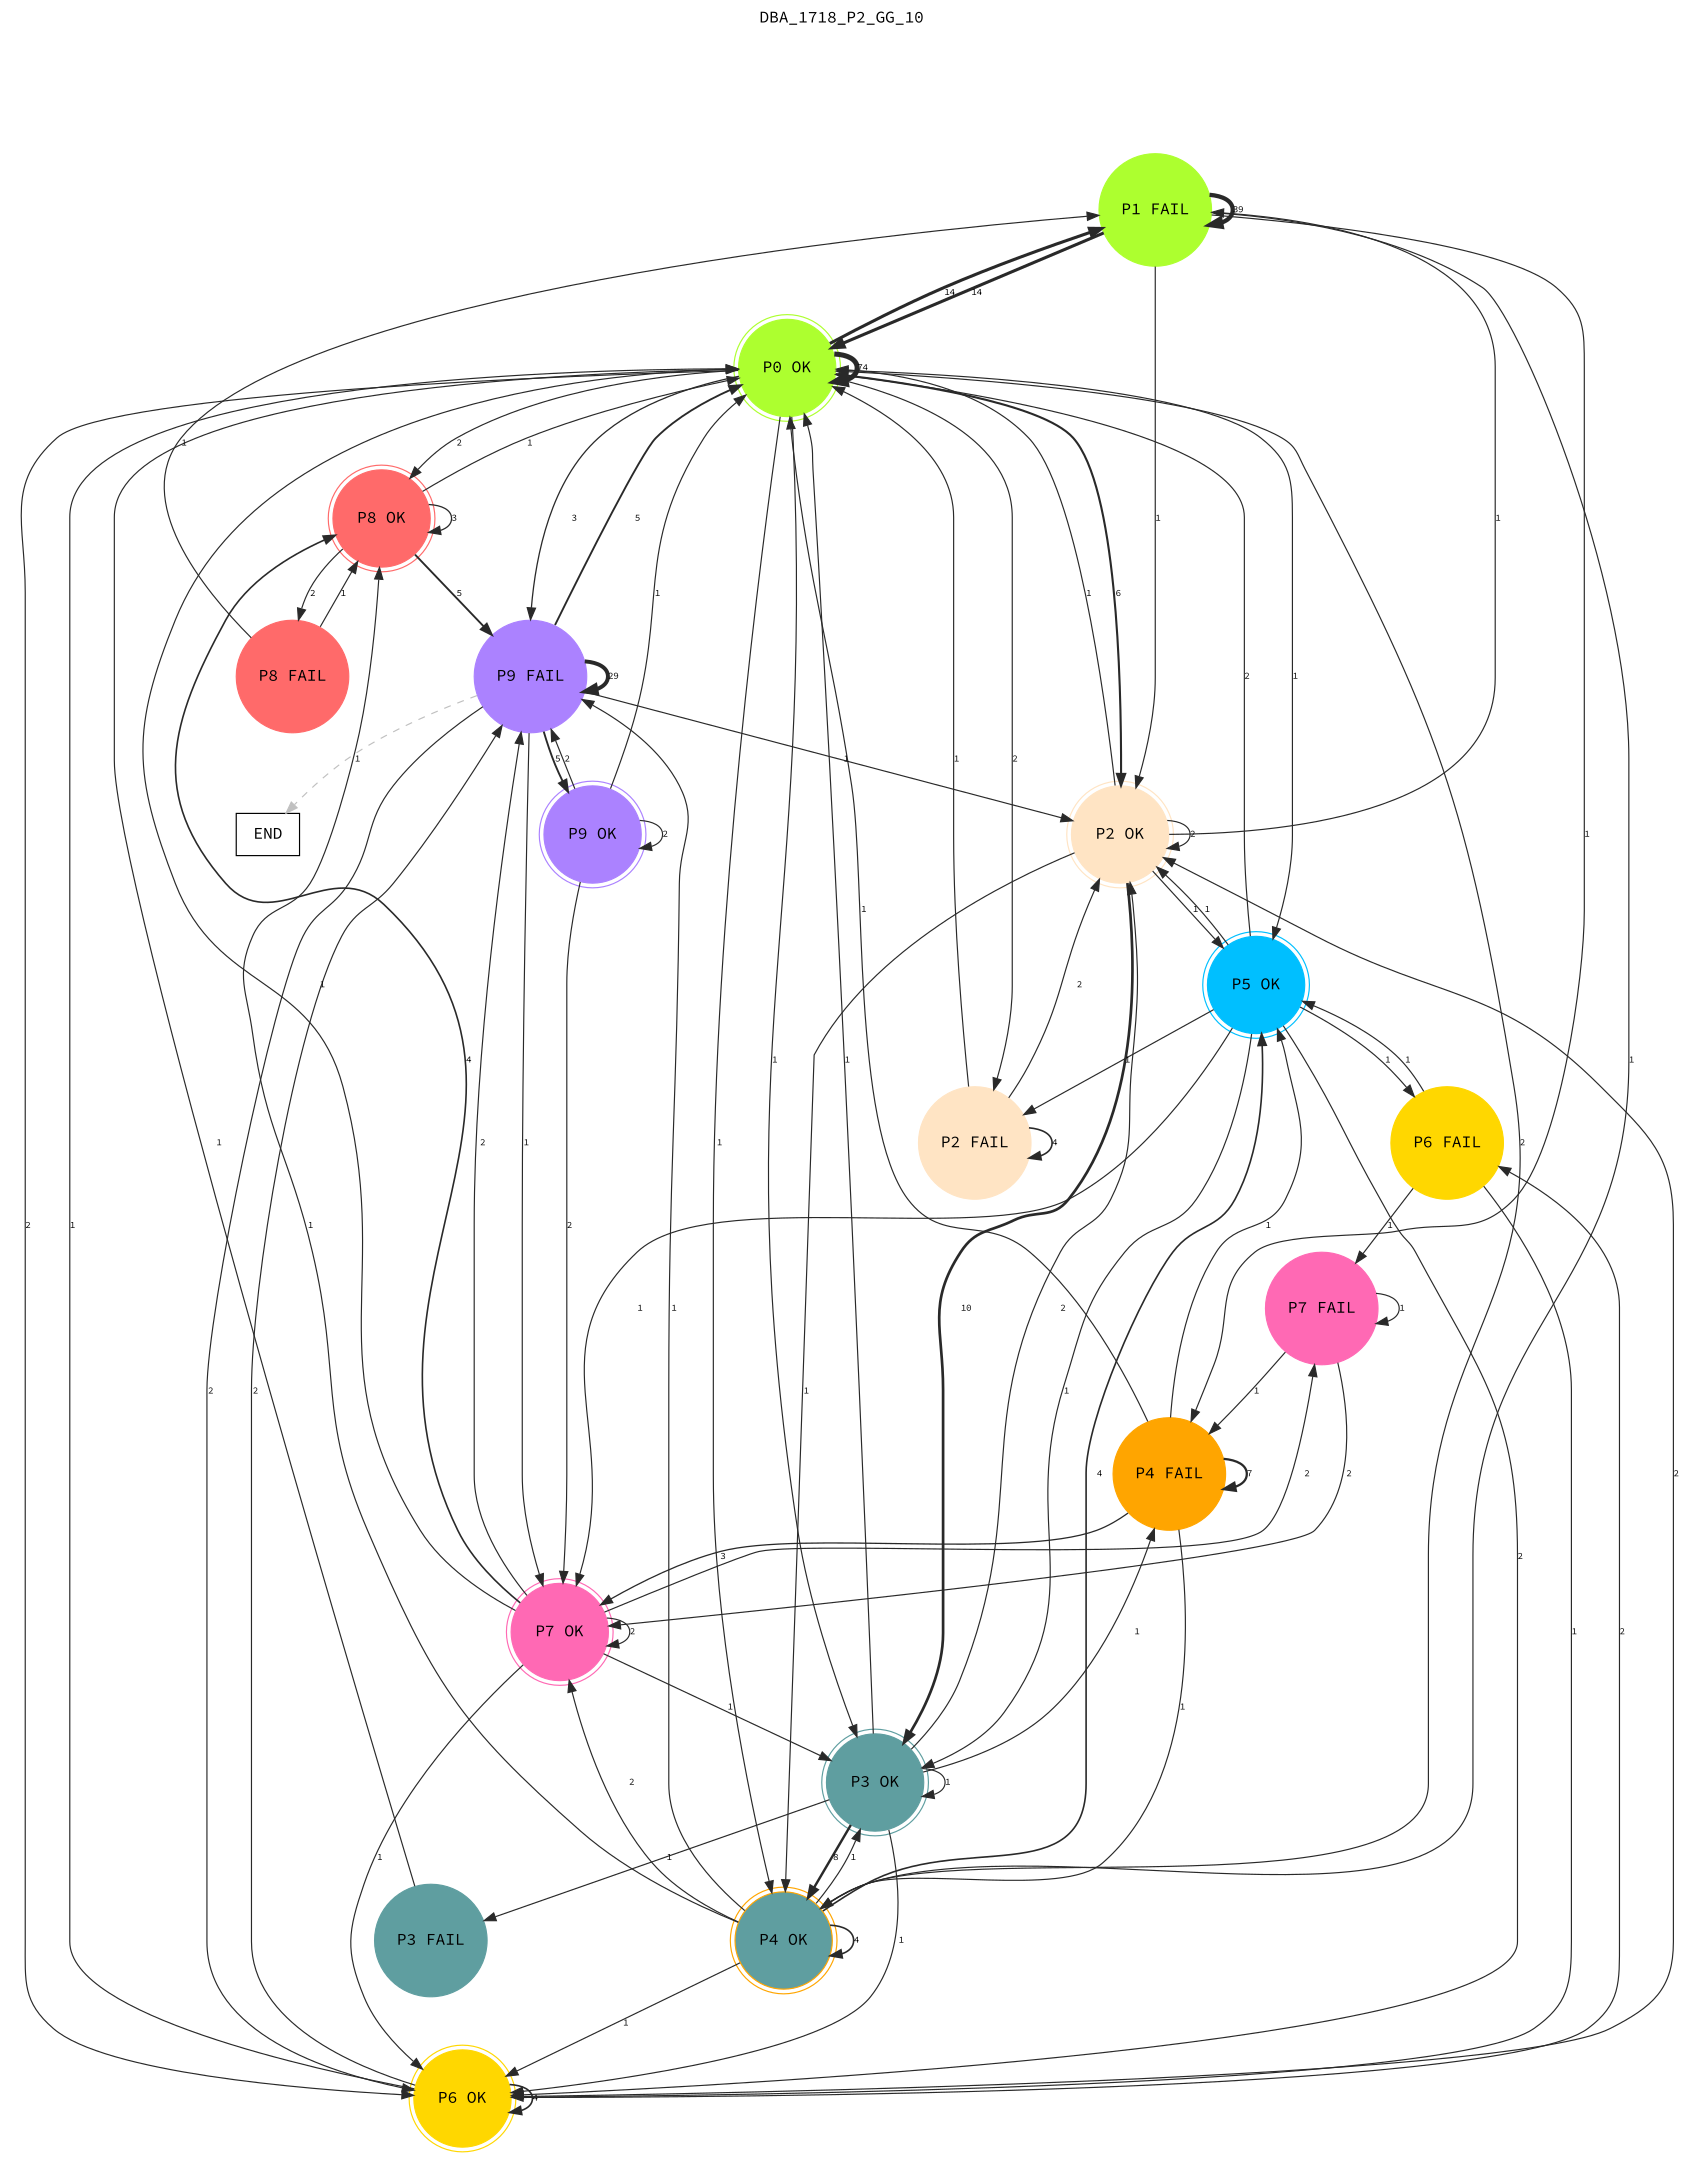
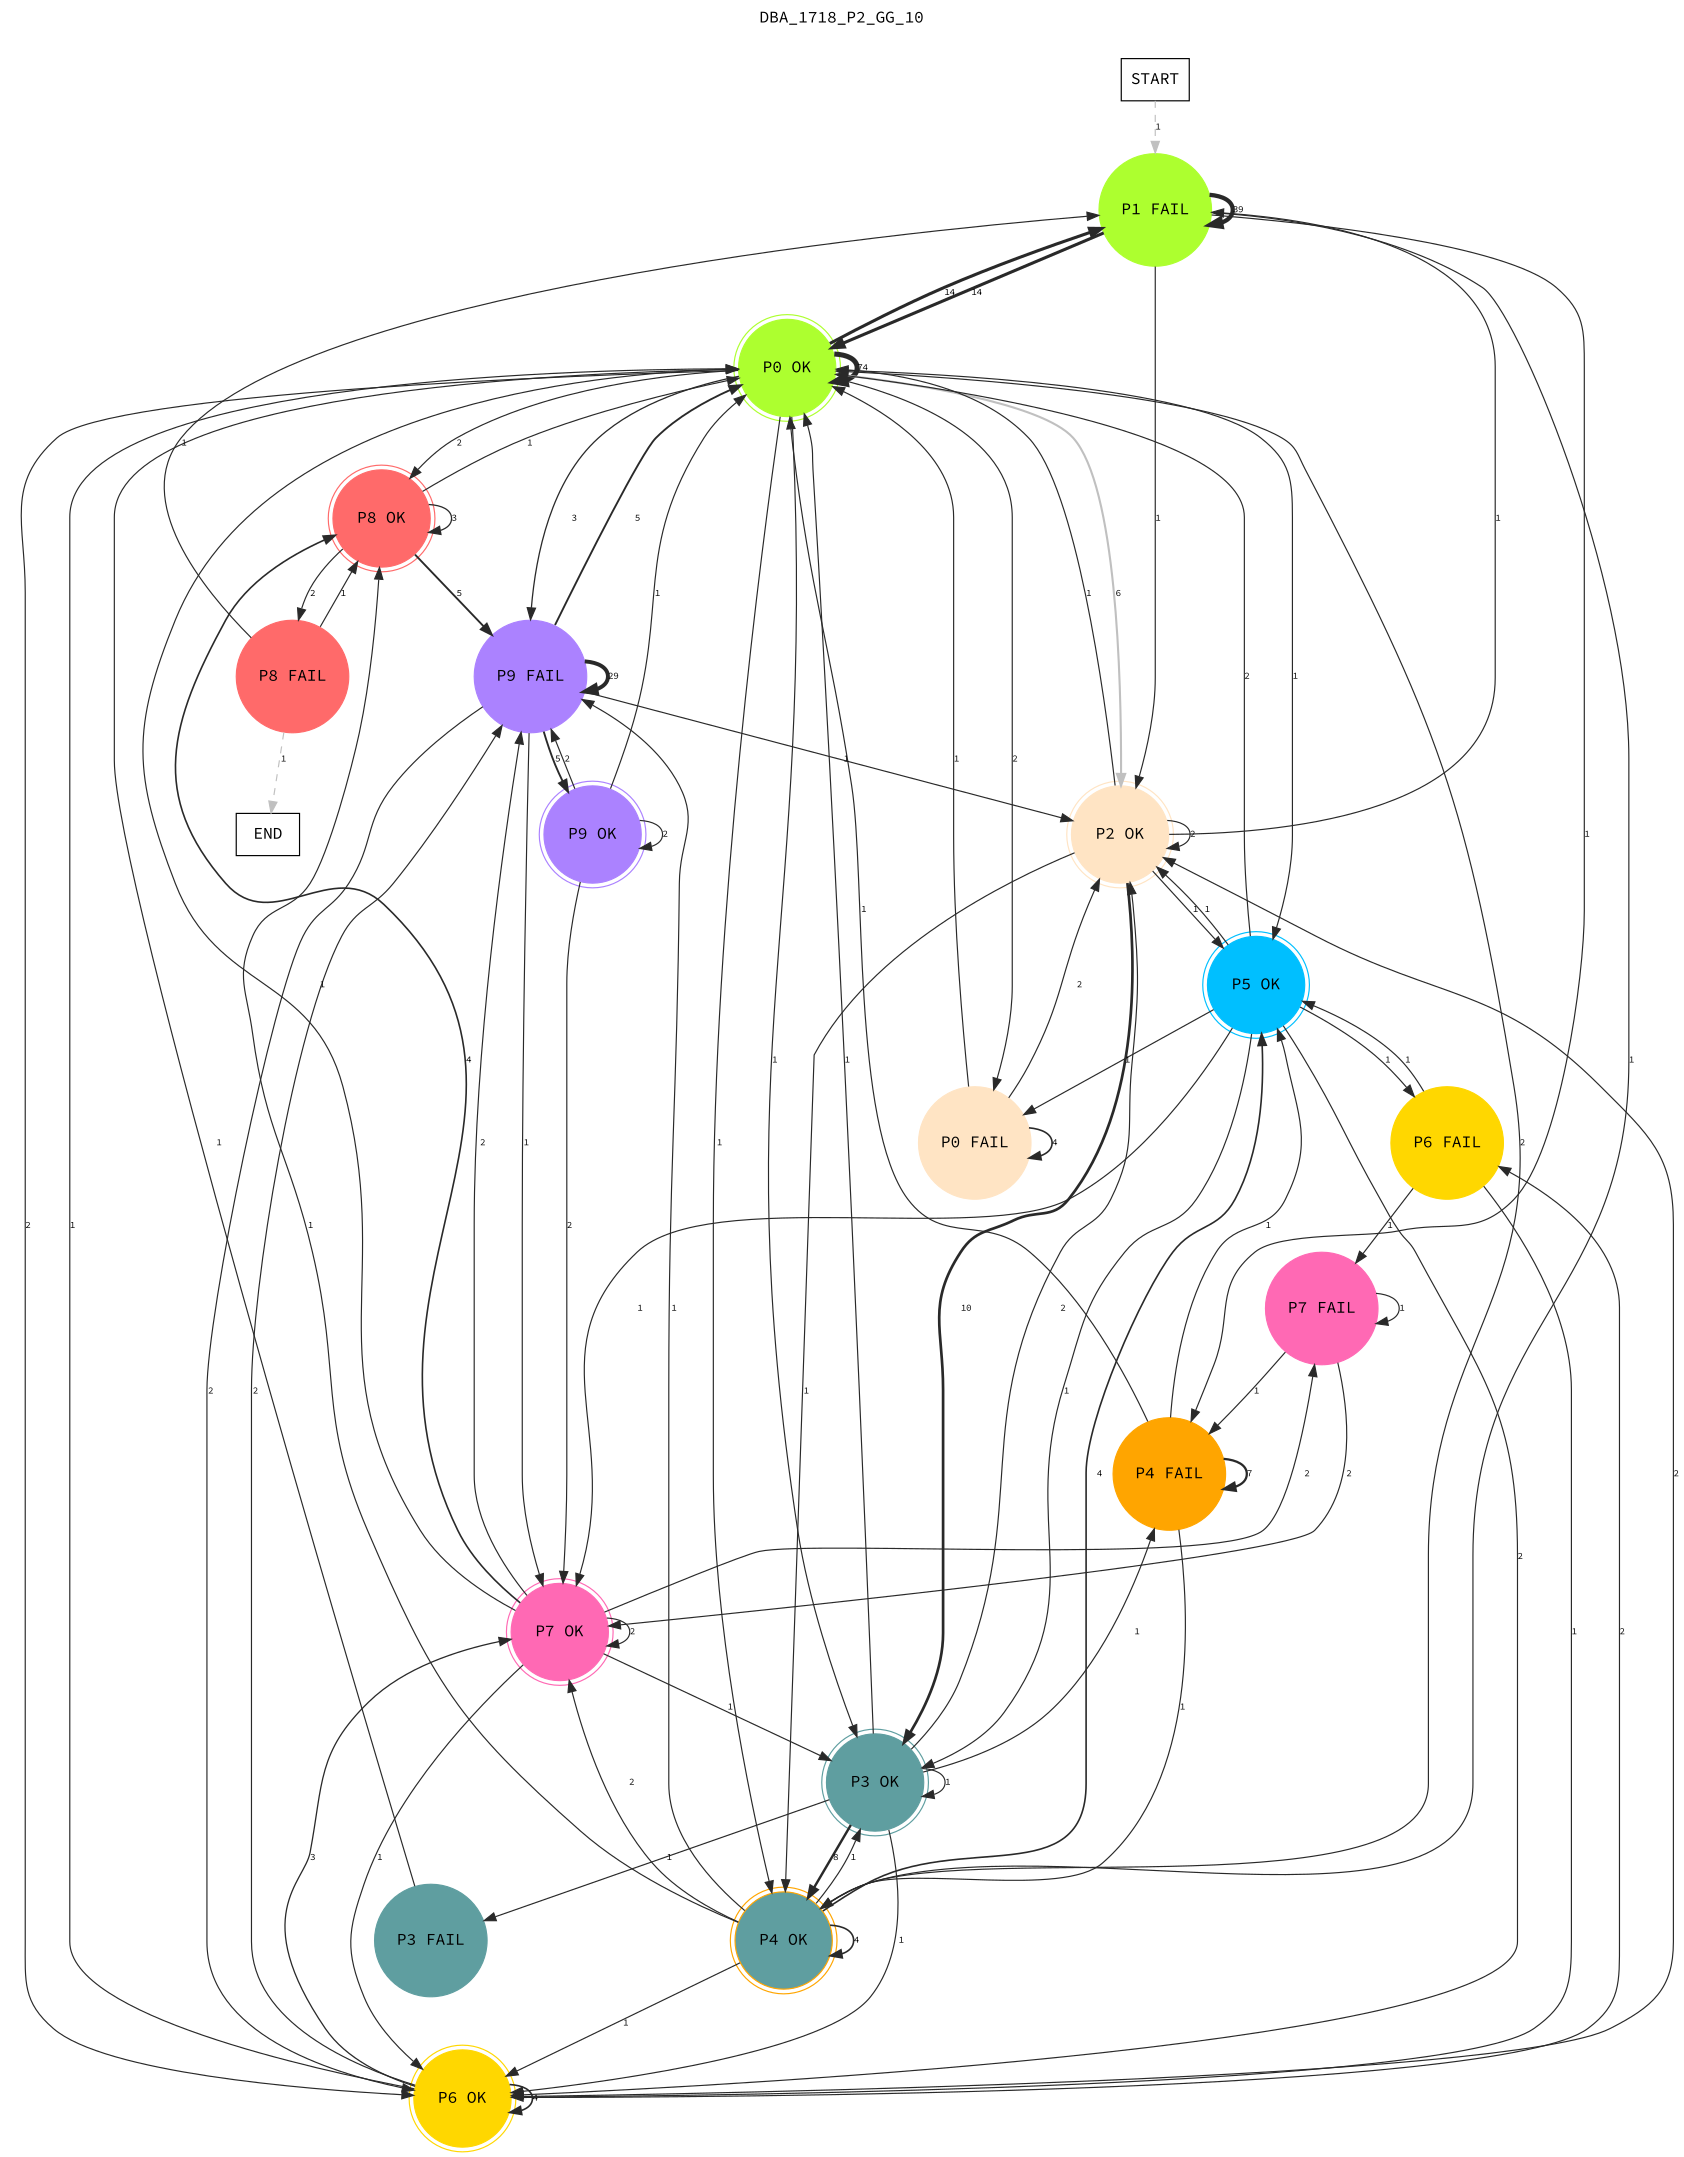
node "START": added
edge "P0 OK" -> "P2 OK": color grey16 -> grey
edge "P9 FAIL" -> "END": now "P8 FAIL" -> "END"
node "P2 FAIL": label "P2 FAIL" -> "P0 FAIL"
edge "P4 FAIL" -> "P7 OK": now "P6 OK" -> "P7 OK"
